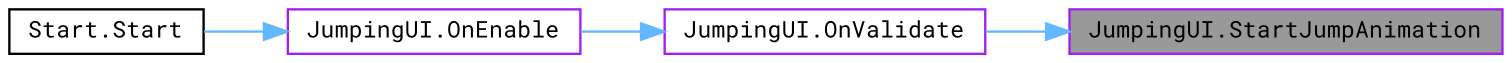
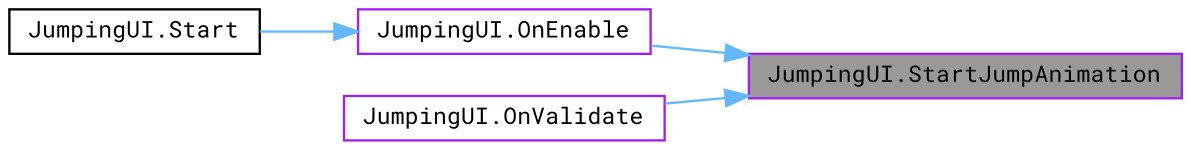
node "Start.Start": label "Start.Start" -> "JumpingUI.Start"
edge "JumpingUI.OnEnable" -> "JumpingUI.OnValidate": now "JumpingUI.OnEnable" -> "JumpingUI.StartJumpAnimation"
